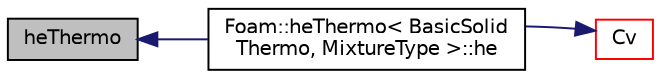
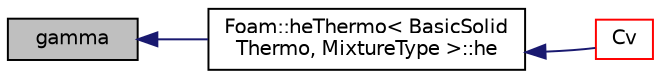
edge "Foam::heThermo< BasicSolid Thermo, MixtureType >::he" -> "Cv": reversed
node "heThermo": label "heThermo" -> "gamma"
